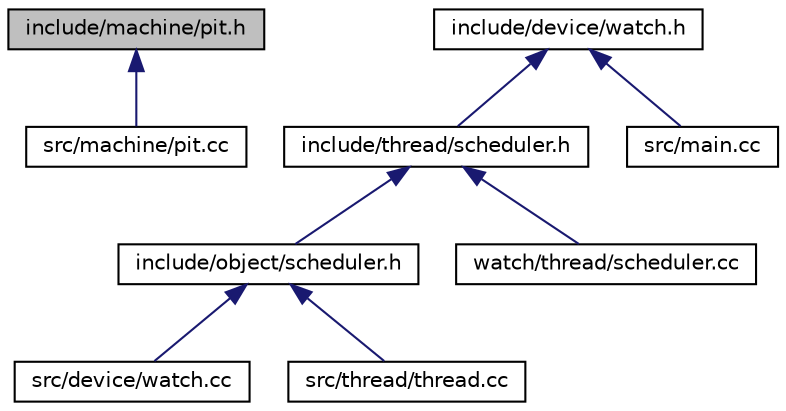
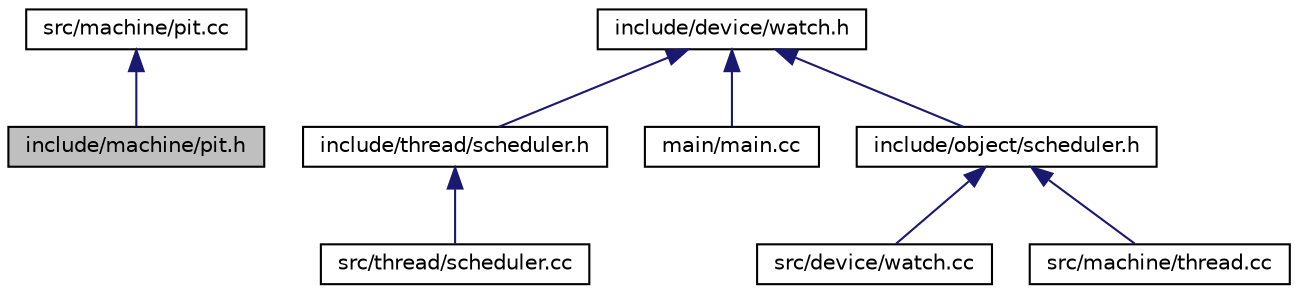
edge "src/machine/pit.cc" -> "include/machine/pit.h": reversed
node "src/main.cc": label "src/main.cc" -> "main/main.cc"
edge "include/object/scheduler.h" -> "include/thread/scheduler.h": now "include/object/scheduler.h" -> "include/device/watch.h"
node "watch/thread/scheduler.cc": label "watch/thread/scheduler.cc" -> "src/thread/scheduler.cc"
node "src/thread/thread.cc": label "src/thread/thread.cc" -> "src/machine/thread.cc"
